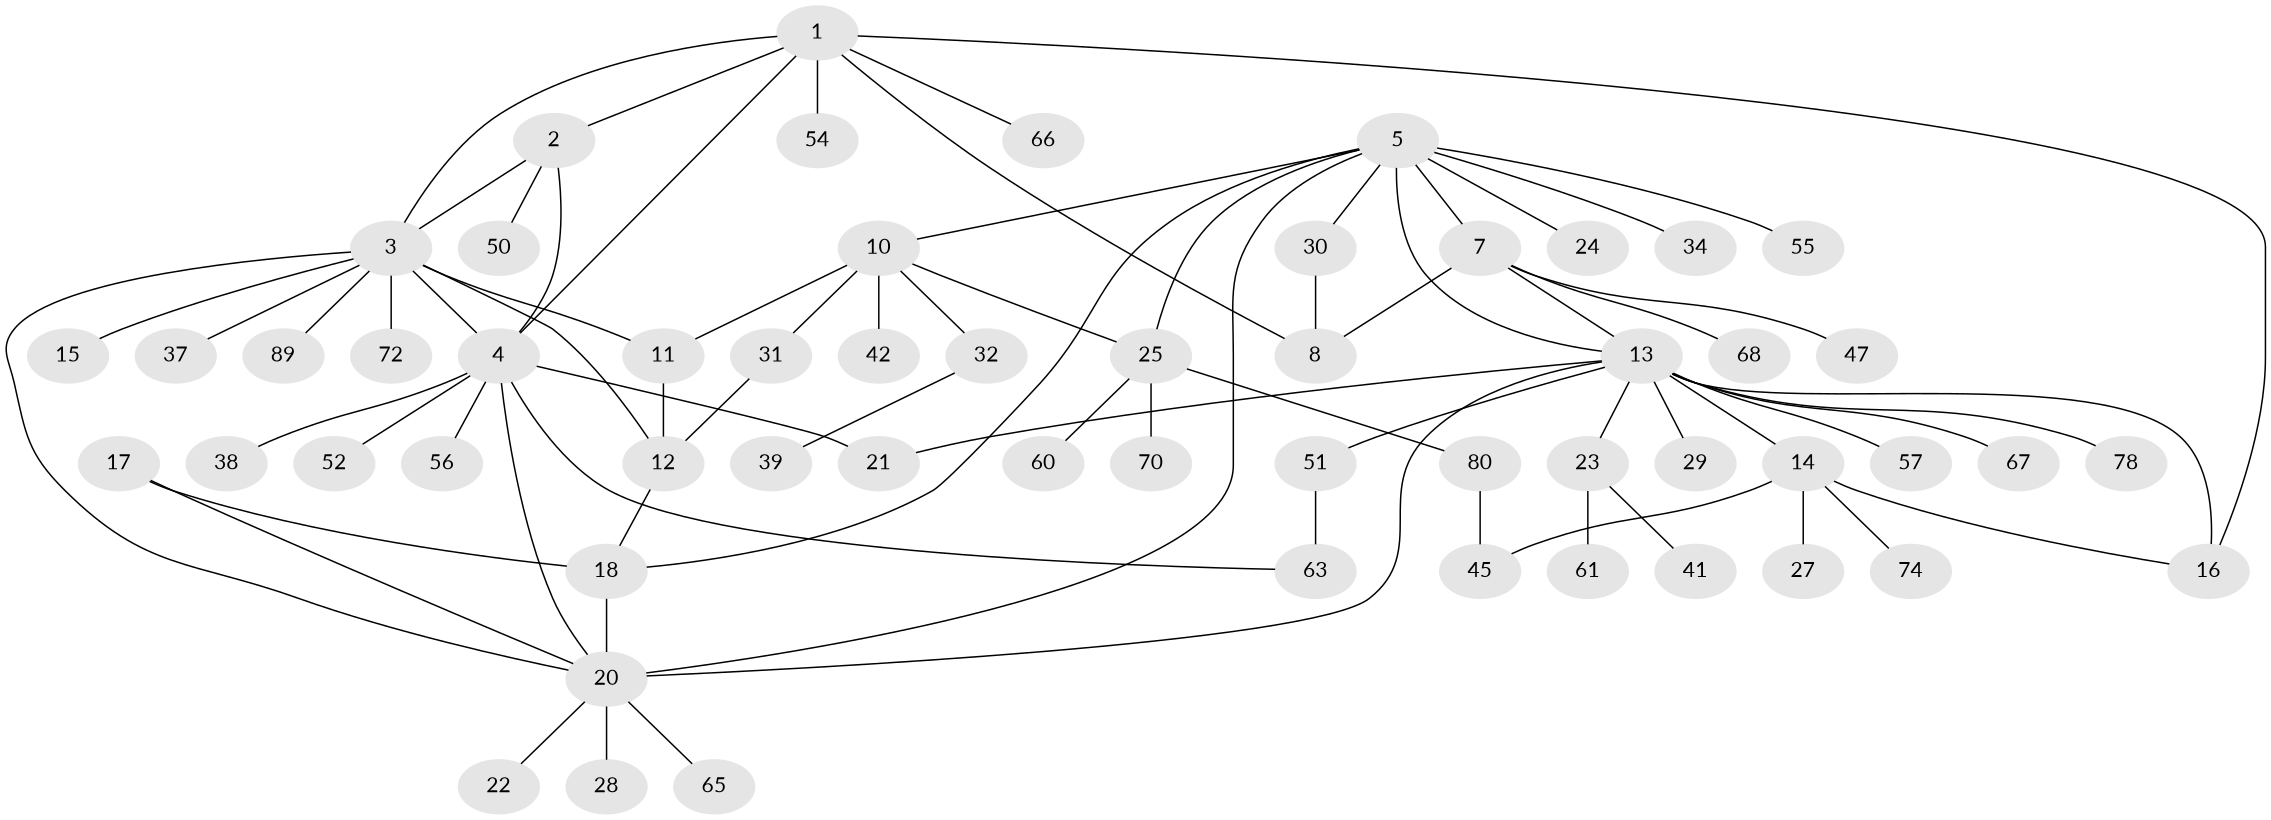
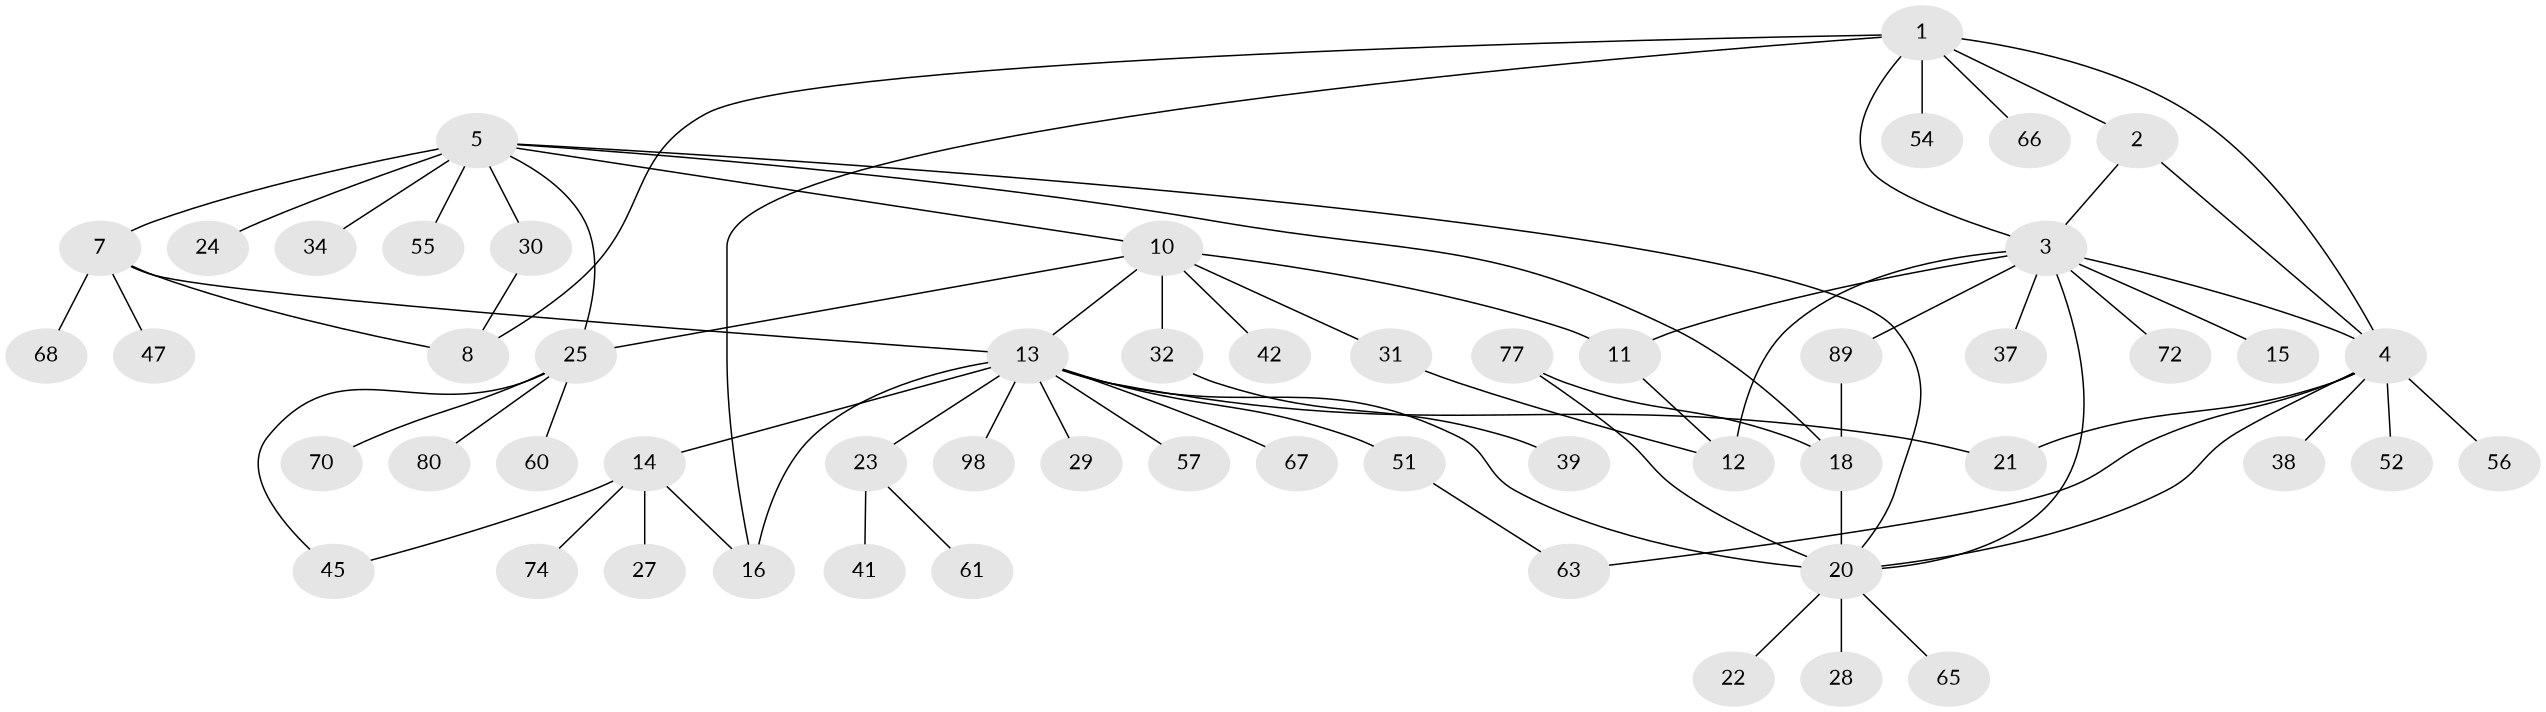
node "50": removed
edge "5" -- "13": now "10" -- "13"
node "17": label "17" -> "77"
node "78": label "78" -> "98"
edge "12" -- "18": now "89" -- "18"
edge "80" -- "45": now "25" -- "45"
